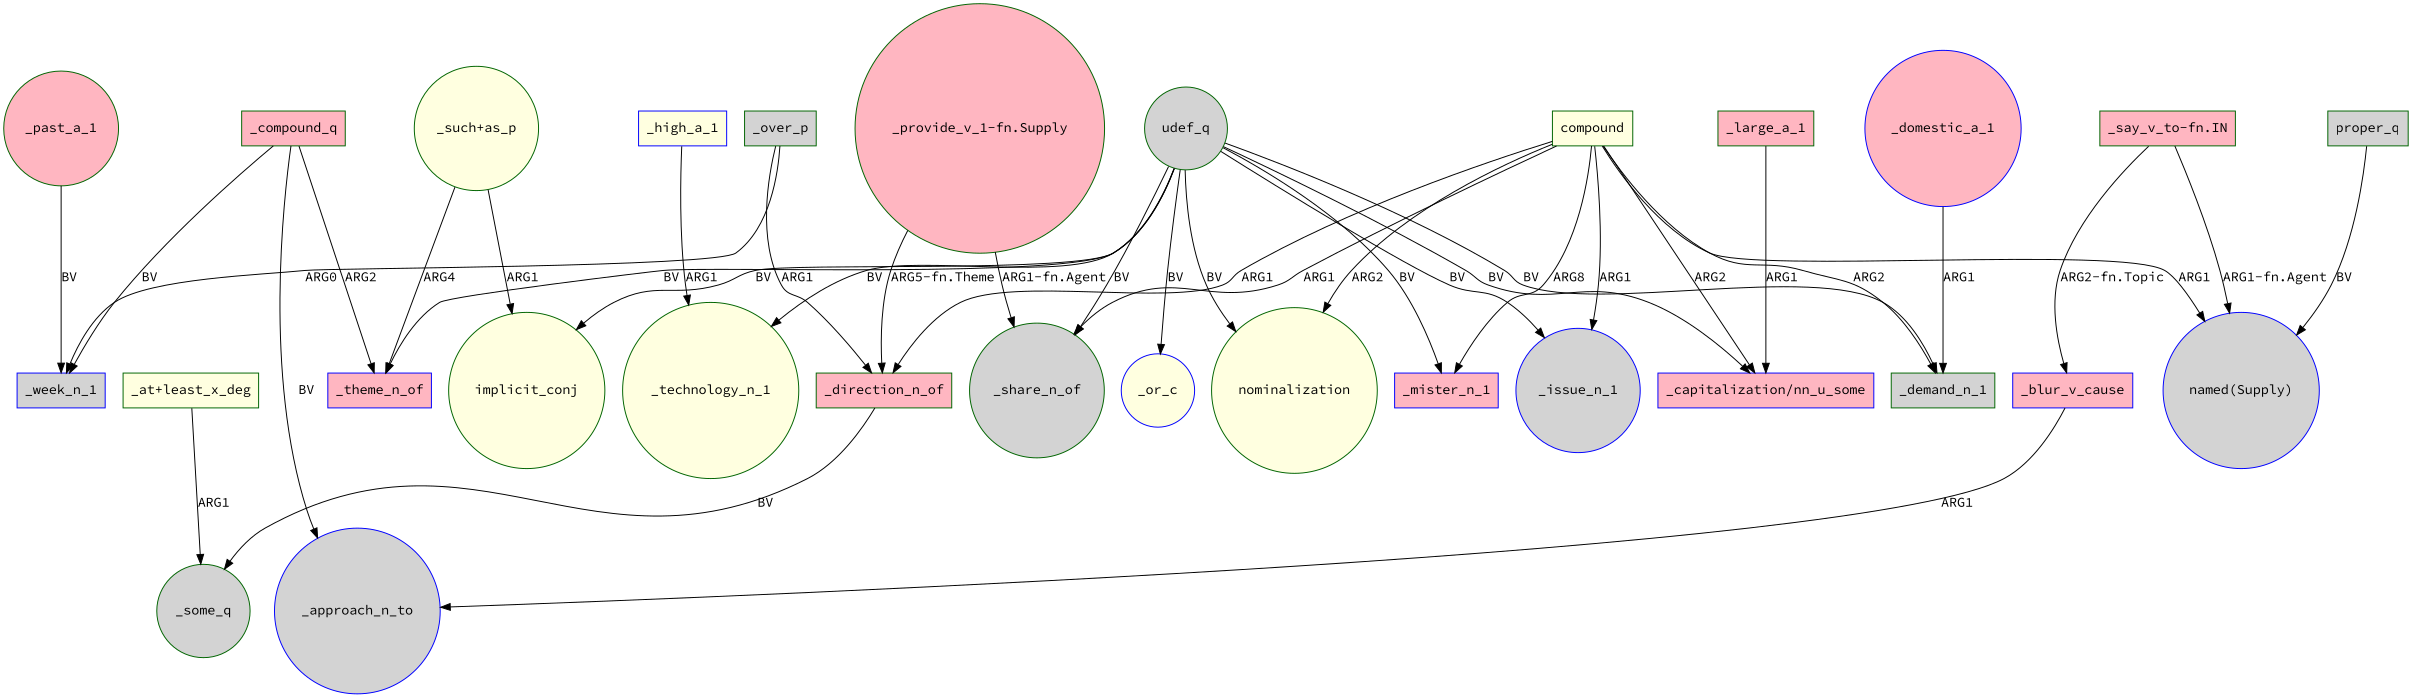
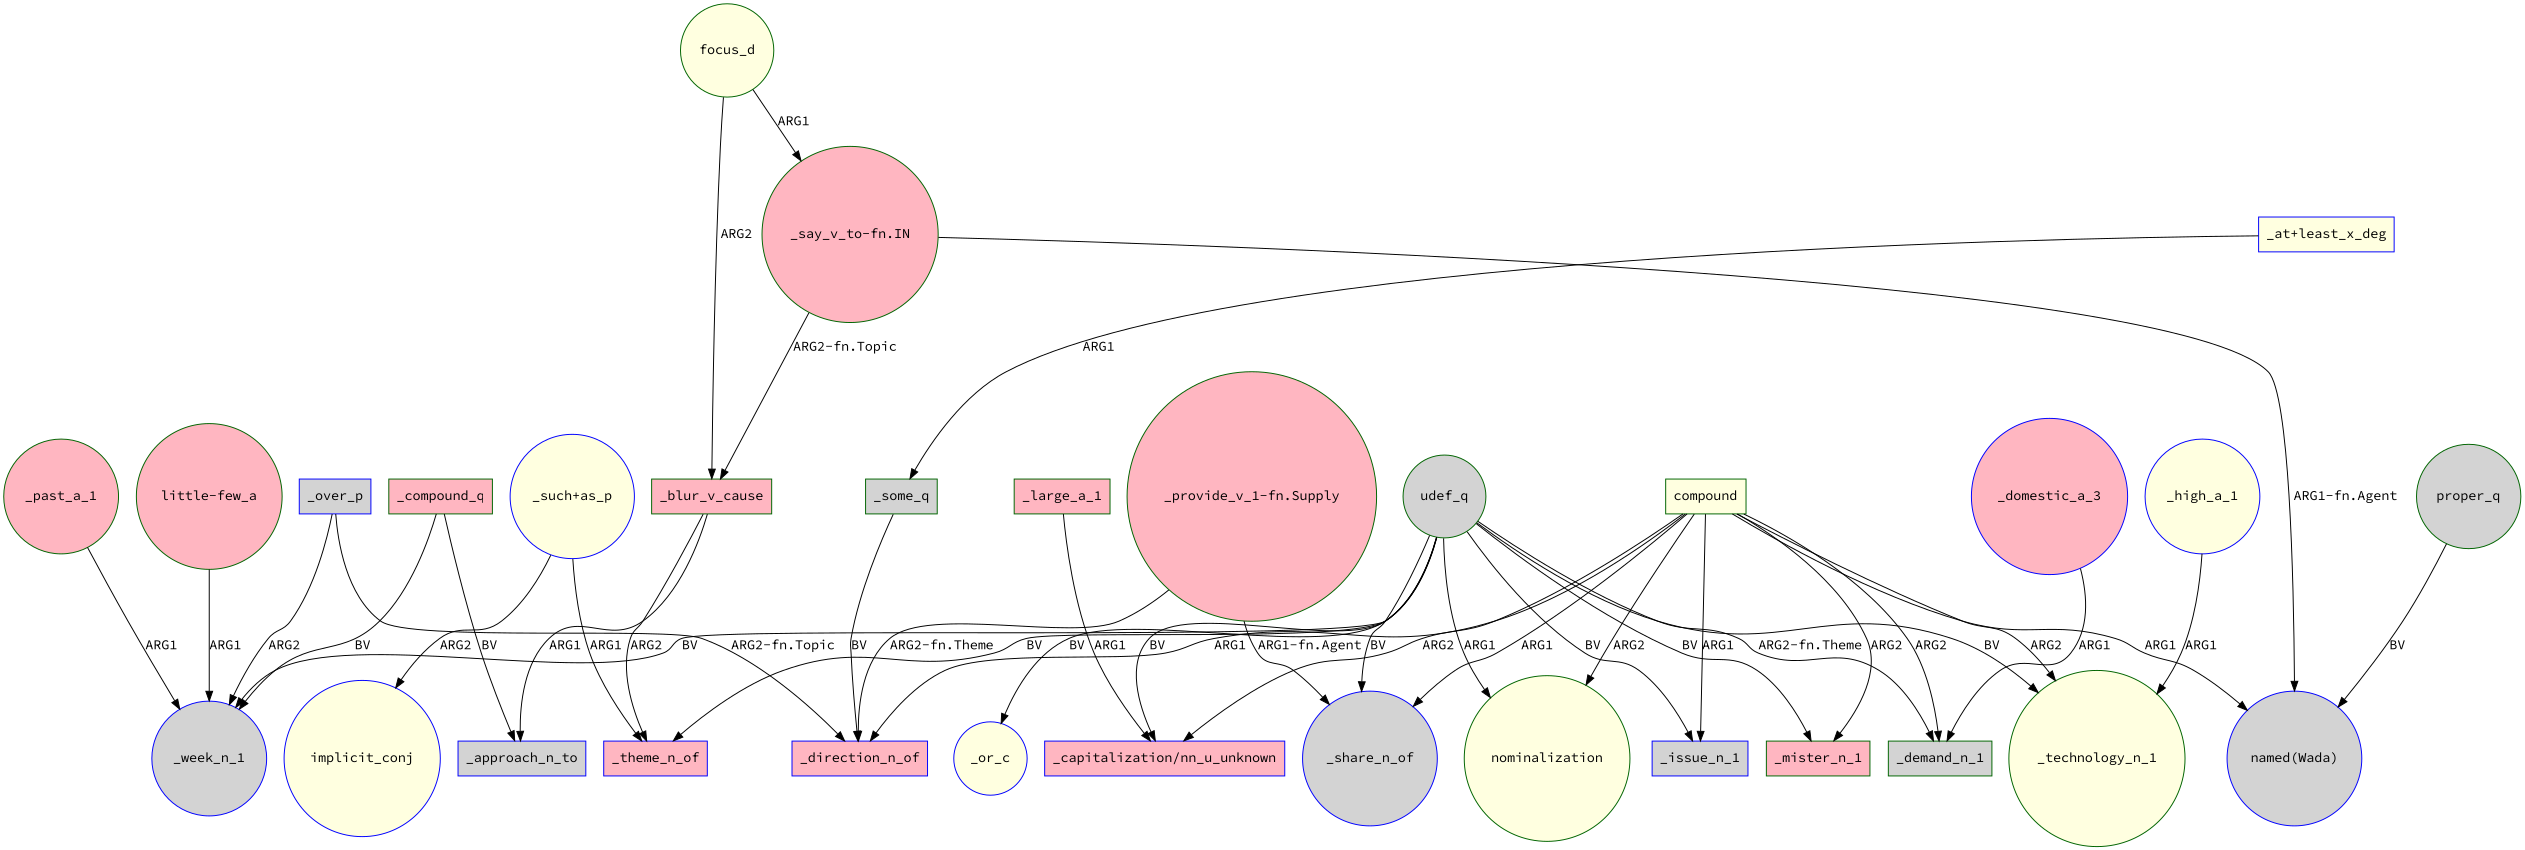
node "focus_d": added
node "_such+as_p": color darkgreen -> blue
node "_high_a_1": shape box -> circle
node "_over_p": color darkgreen -> blue
node "_domestic_a_1": label "_domestic_a_1" -> "_domestic_a_3"
node "_say_v_to-fn.IN": shape box -> circle
node "proper_q": shape box -> circle
edge "_compound_q" -> "_theme_n_of": now "_blur_v_cause" -> "_theme_n_of"
edge "_past_a_1" -> "_week_n_1": label "BV" -> "ARG1"
edge "_over_p" -> "_week_n_1": label "ARG0" -> "ARG2"
edge "_such+as_p" -> "_theme_n_of": label "ARG4" -> "ARG1"
edge "_such+as_p" -> "implicit_conj": label "ARG1" -> "ARG2"
edge "udef_q" -> "implicit_conj": now "udef_q" -> "_week_n_1"
edge "_over_p" -> "_direction_n_of": label "ARG1" -> "ARG2-fn.Topic"
edge "_provide_v_1-fn.Supply" -> "_direction_n_of": label "ARG5-fn.Theme" -> "ARG2-fn.Theme"
edge "udef_q" -> "nominalization": label "BV" -> "ARG1"
edge "udef_q" -> "_demand_n_1": label "BV" -> "ARG2-fn.Theme"
edge "compound" -> "_mister_n_1": label "ARG8" -> "ARG2"
node "_week_n_1": shape box -> circle
node "_at+least_x_deg": color darkgreen -> blue
node "implicit_conj": color darkgreen -> blue
node "_direction_n_of": color darkgreen -> blue
node "_share_n_of": color darkgreen -> blue
node "_mister_n_1": color blue -> darkgreen
node "_issue_n_1": shape circle -> box
node "_capitalization/nn_u_some": label "_capitalization/nn_u_some" -> "_capitalization/nn_u_unknown"
node "_blur_v_cause": color blue -> darkgreen
node "named(Supply)": label "named(Supply)" -> "named(Wada)"
node "little-few_a": added
edge "_direction_n_of" -> "_some_q": reversed
edge "compound" -> "_technology_n_1": added, label "ARG2"
node "_some_q": shape circle -> box
node "_approach_n_to": shape circle -> box
